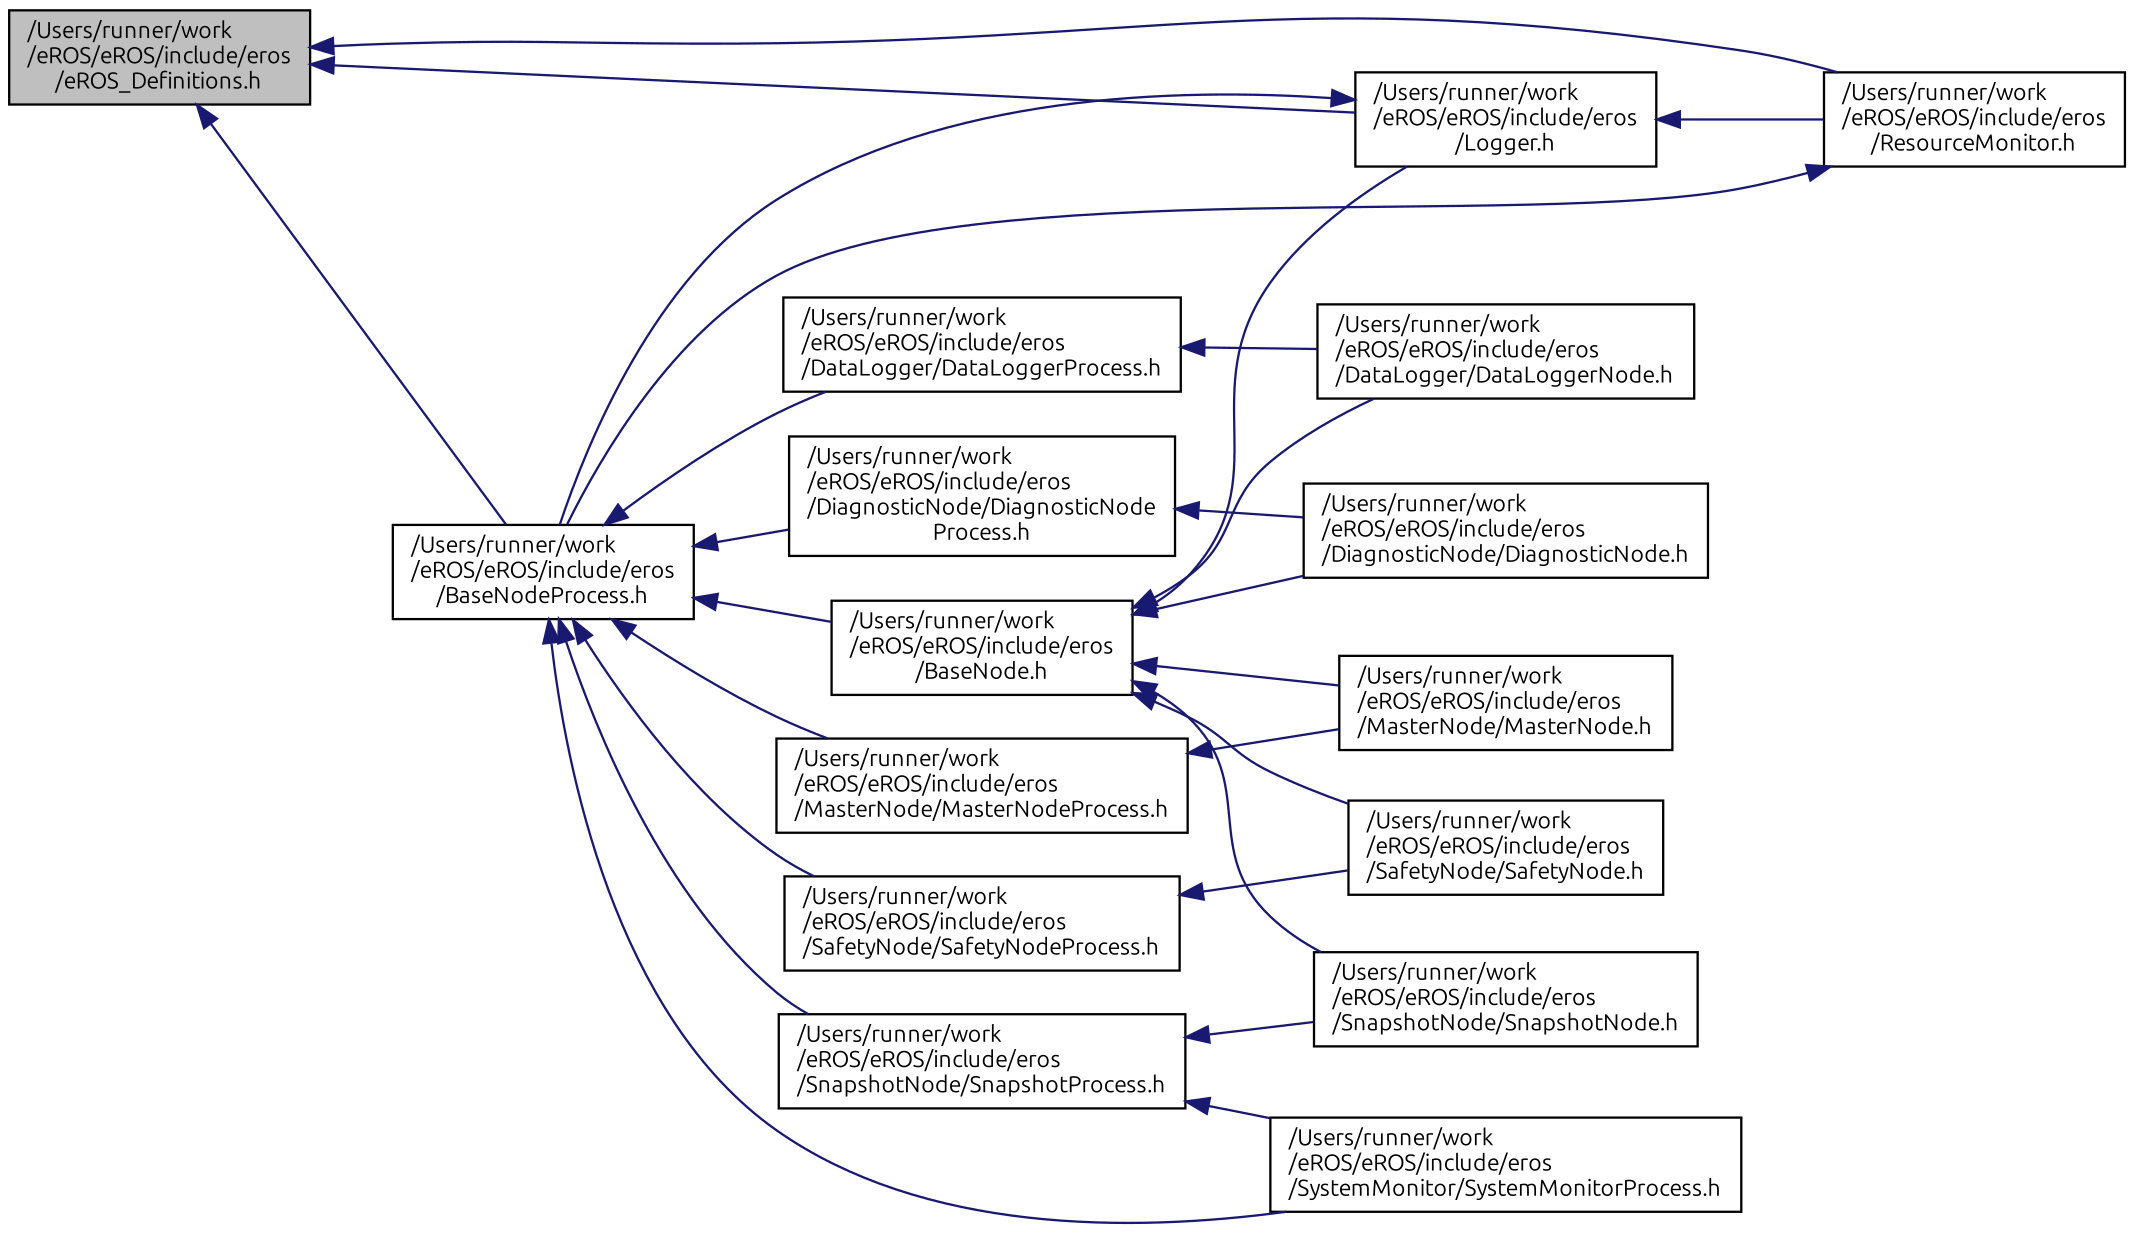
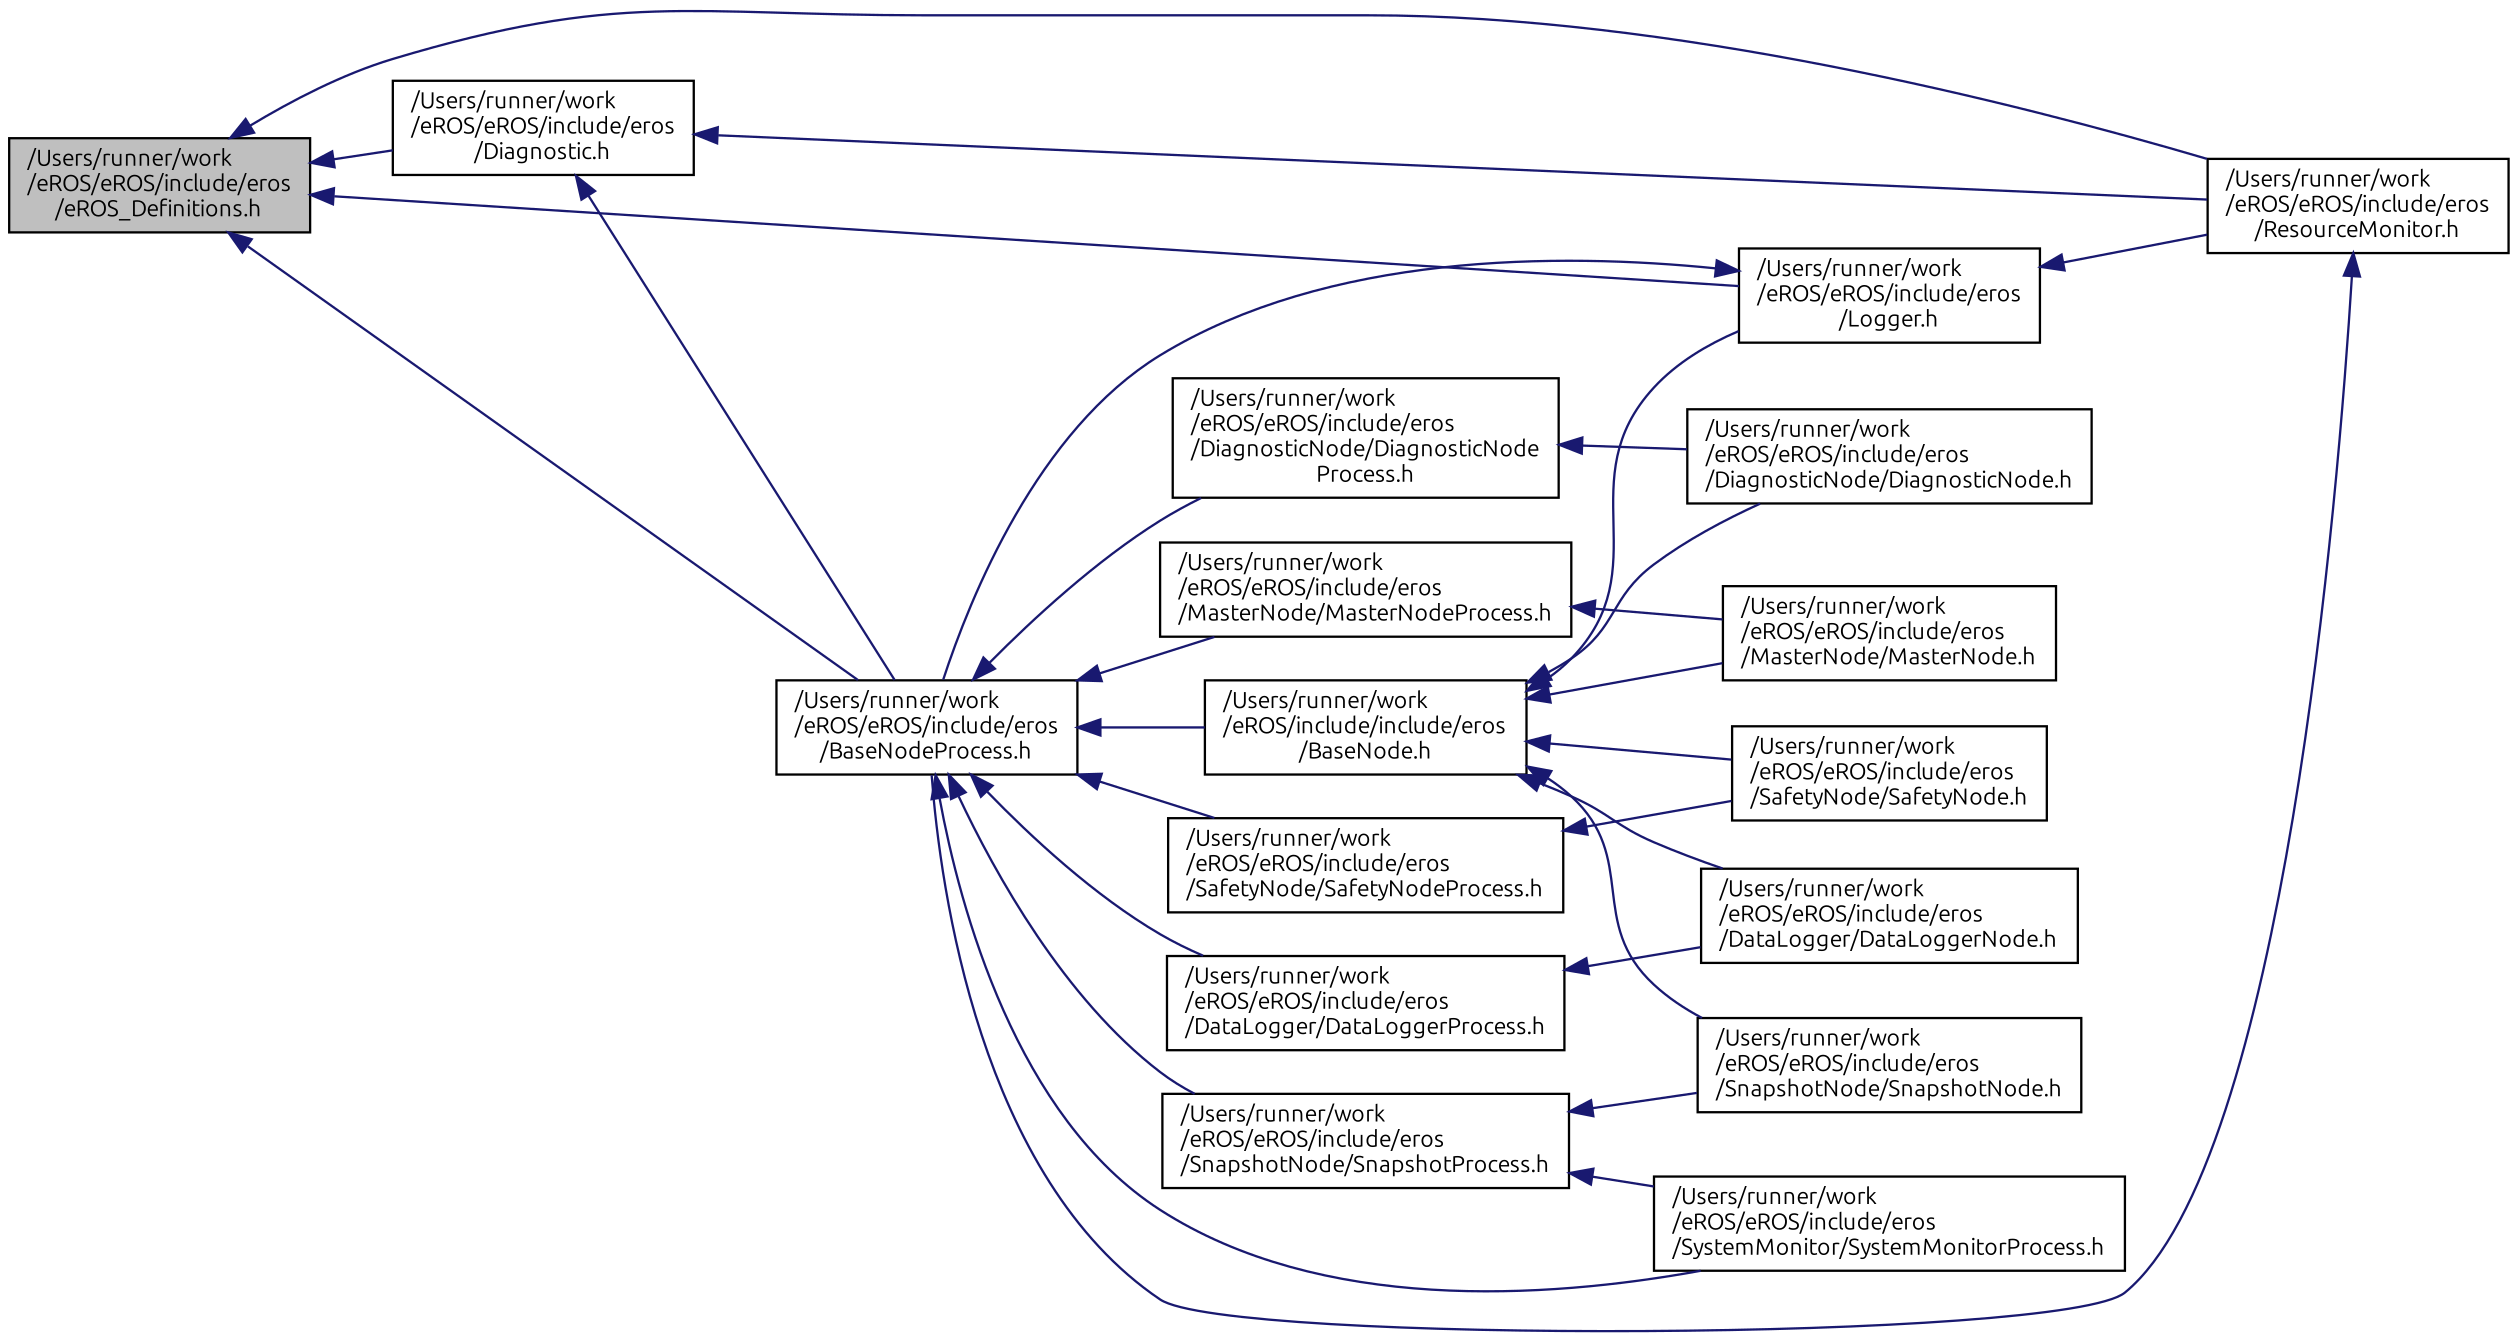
node "/Users/runner/work /eROS/eROS/include/eros /Diagnostic.h": added
node "/Users/runner/work /eROS/eROS/include/eros /BaseNode.h": label "/Users/runner/work /eROS/eROS/include/eros /BaseNode.h" -> "/Users/runner/work /eROS/include/include/eros /BaseNode.h"
